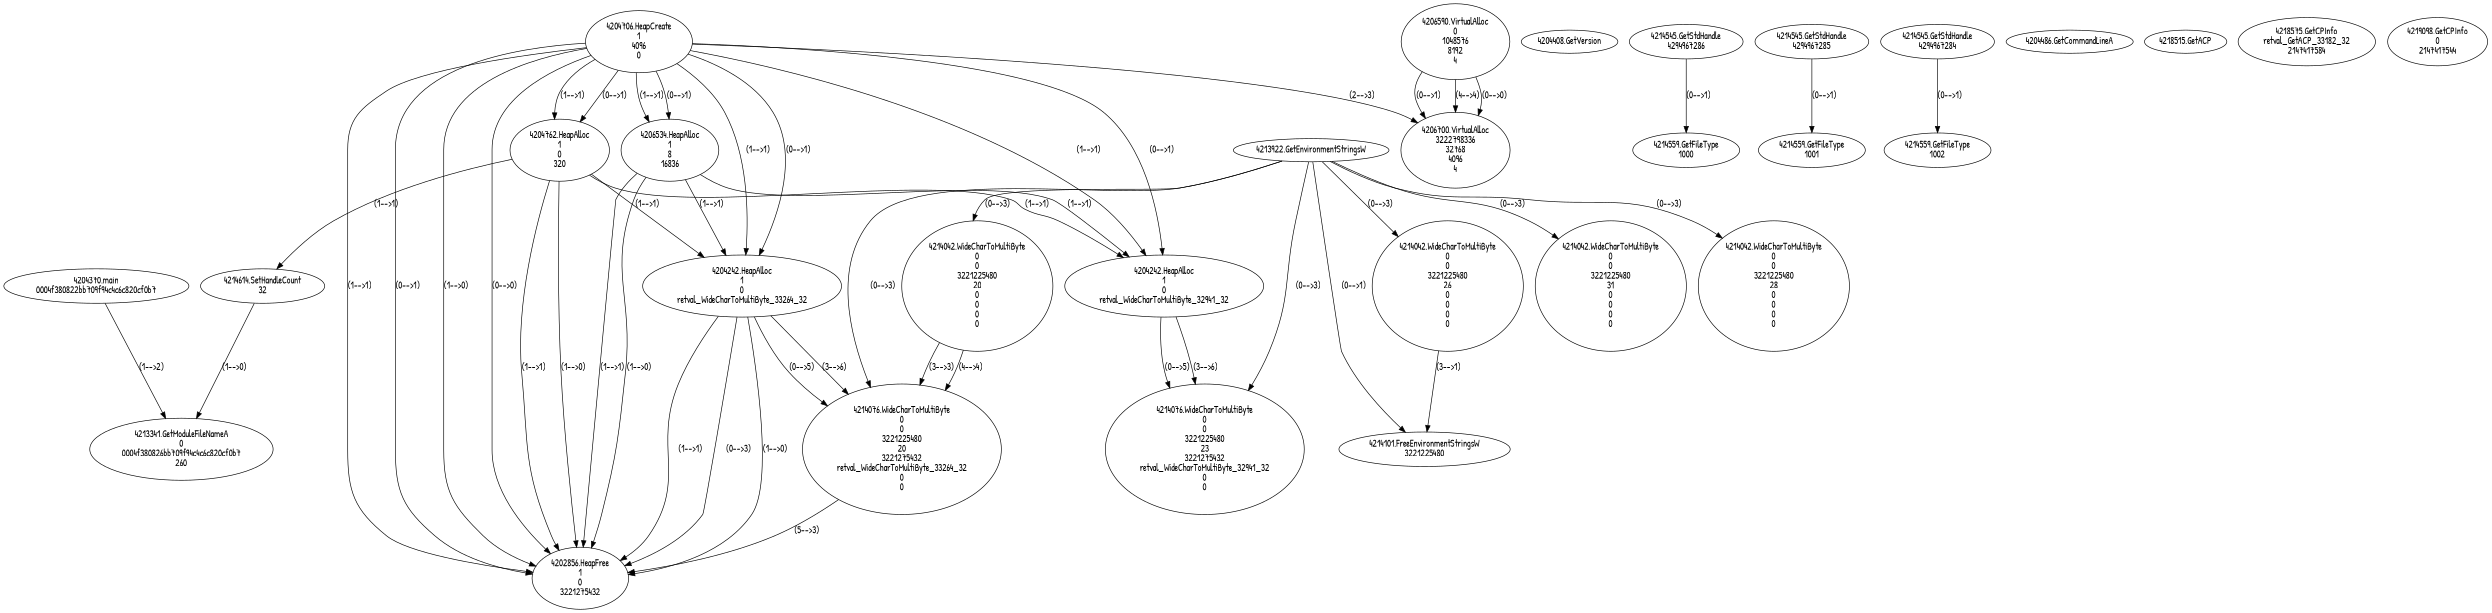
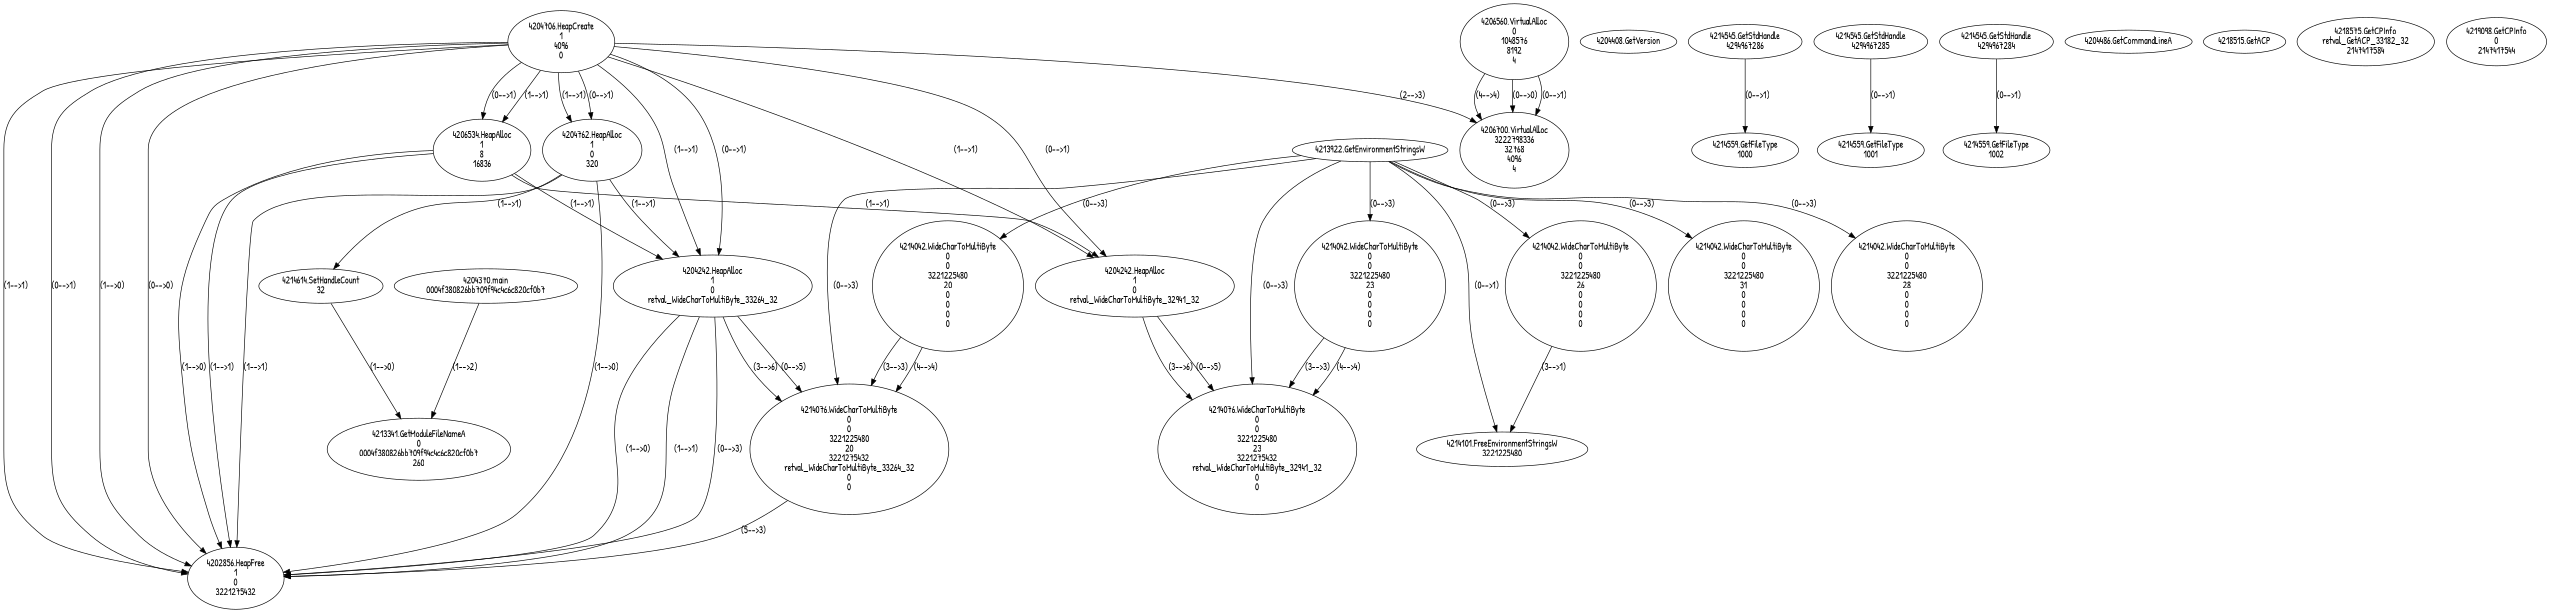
node "4206590.VirtualAlloc 0 1048576 8192 4": label "4206590.VirtualAlloc 0 1048576 8192 4" -> "4206560.VirtualAlloc 0 1048576 8192 4"
edge "4204762.HeapAlloc 1 0 320" -> "4204242.HeapAlloc 1 0 retval_WideCharToMultiByte_32941_32": removed, label "(1-->1)"
node "4204370.main 0004f380822bb709f94c4c6c820cf0b7": label "4204370.main 0004f380822bb709f94c4c6c820cf0b7" -> "4204370.main 0004f380826bb709f94c4c6c820cf0b7"
node "4214042.WideCharToMultiByte 0 0 3221225480 23 0 0 0 0": added
